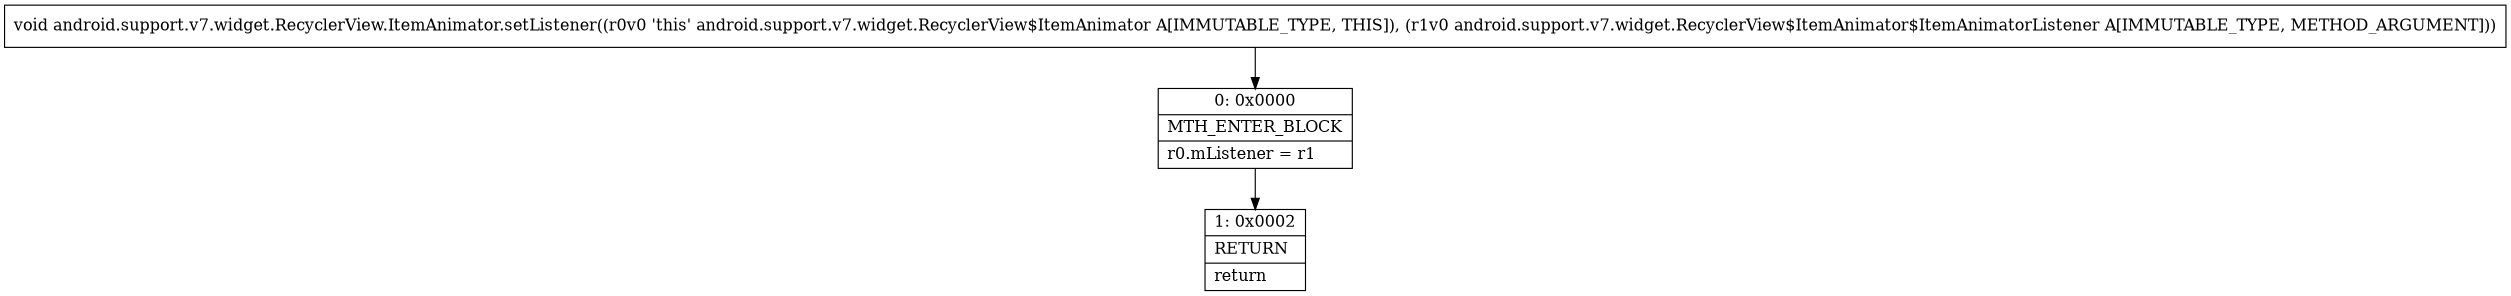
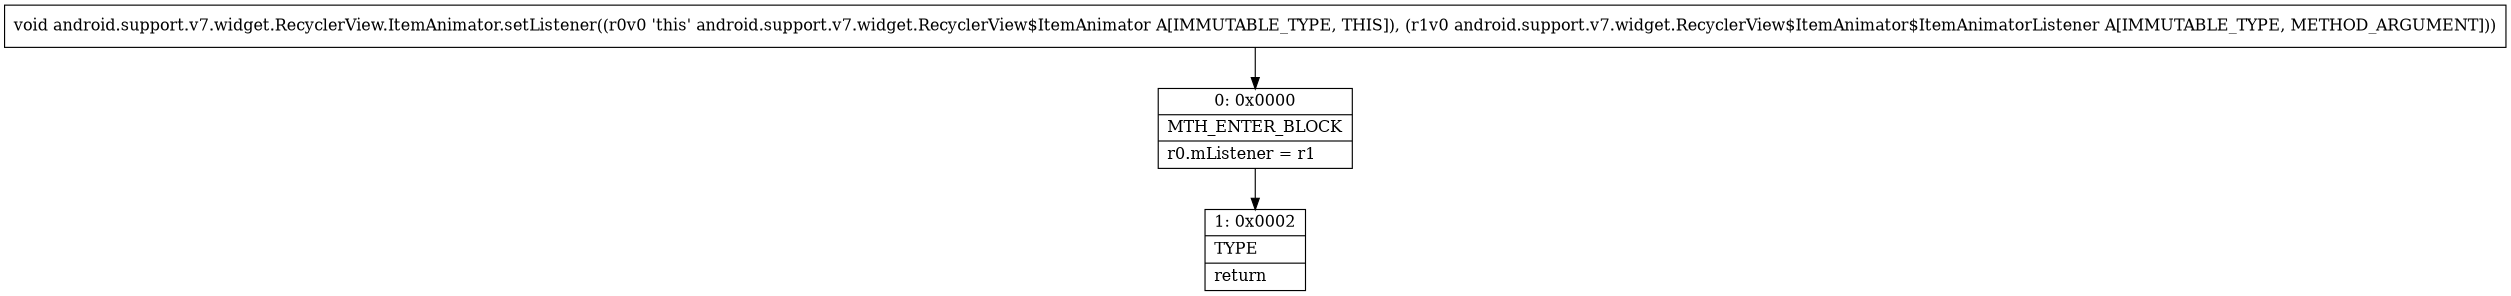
node "1: 0x0002": text "RETURN" -> "TYPE"
